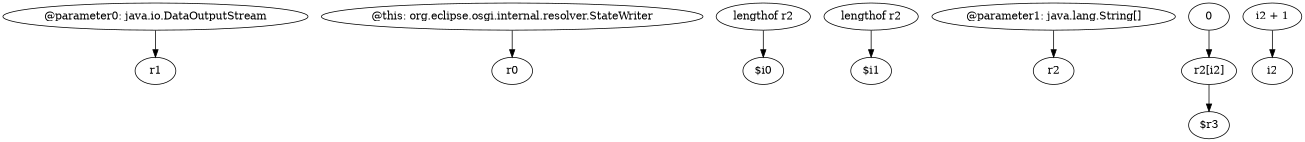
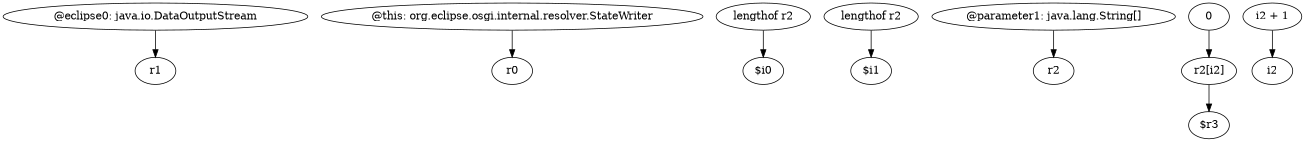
node "@parameter0: java.io.DataOutputStream": label "@parameter0: java.io.DataOutputStream" -> "@eclipse0: java.io.DataOutputStream"
